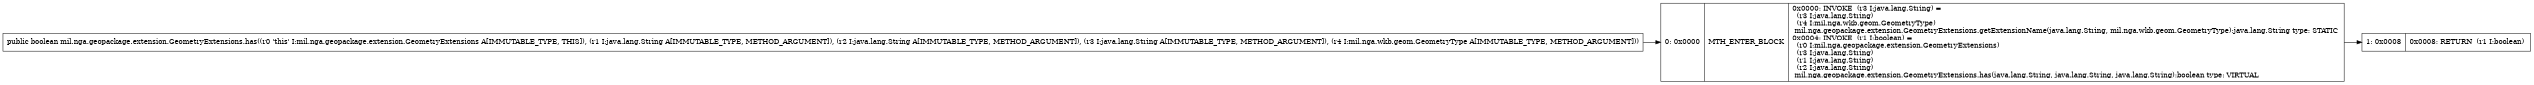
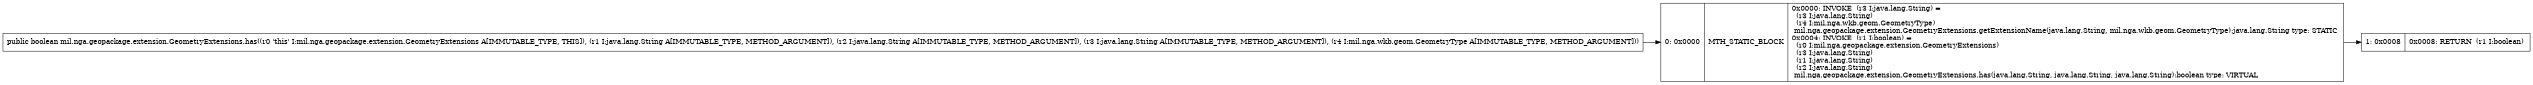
node "0: 0x0000": text "MTH_ENTER_BLOCK" -> "MTH_STATIC_BLOCK"
